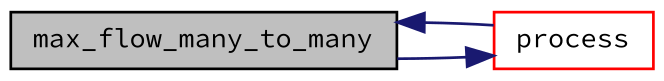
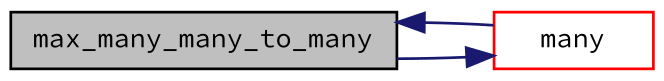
node "max_flow_many_to_many": label "max_flow_many_to_many" -> "max_many_many_to_many"
node "process": label "process" -> "many"
